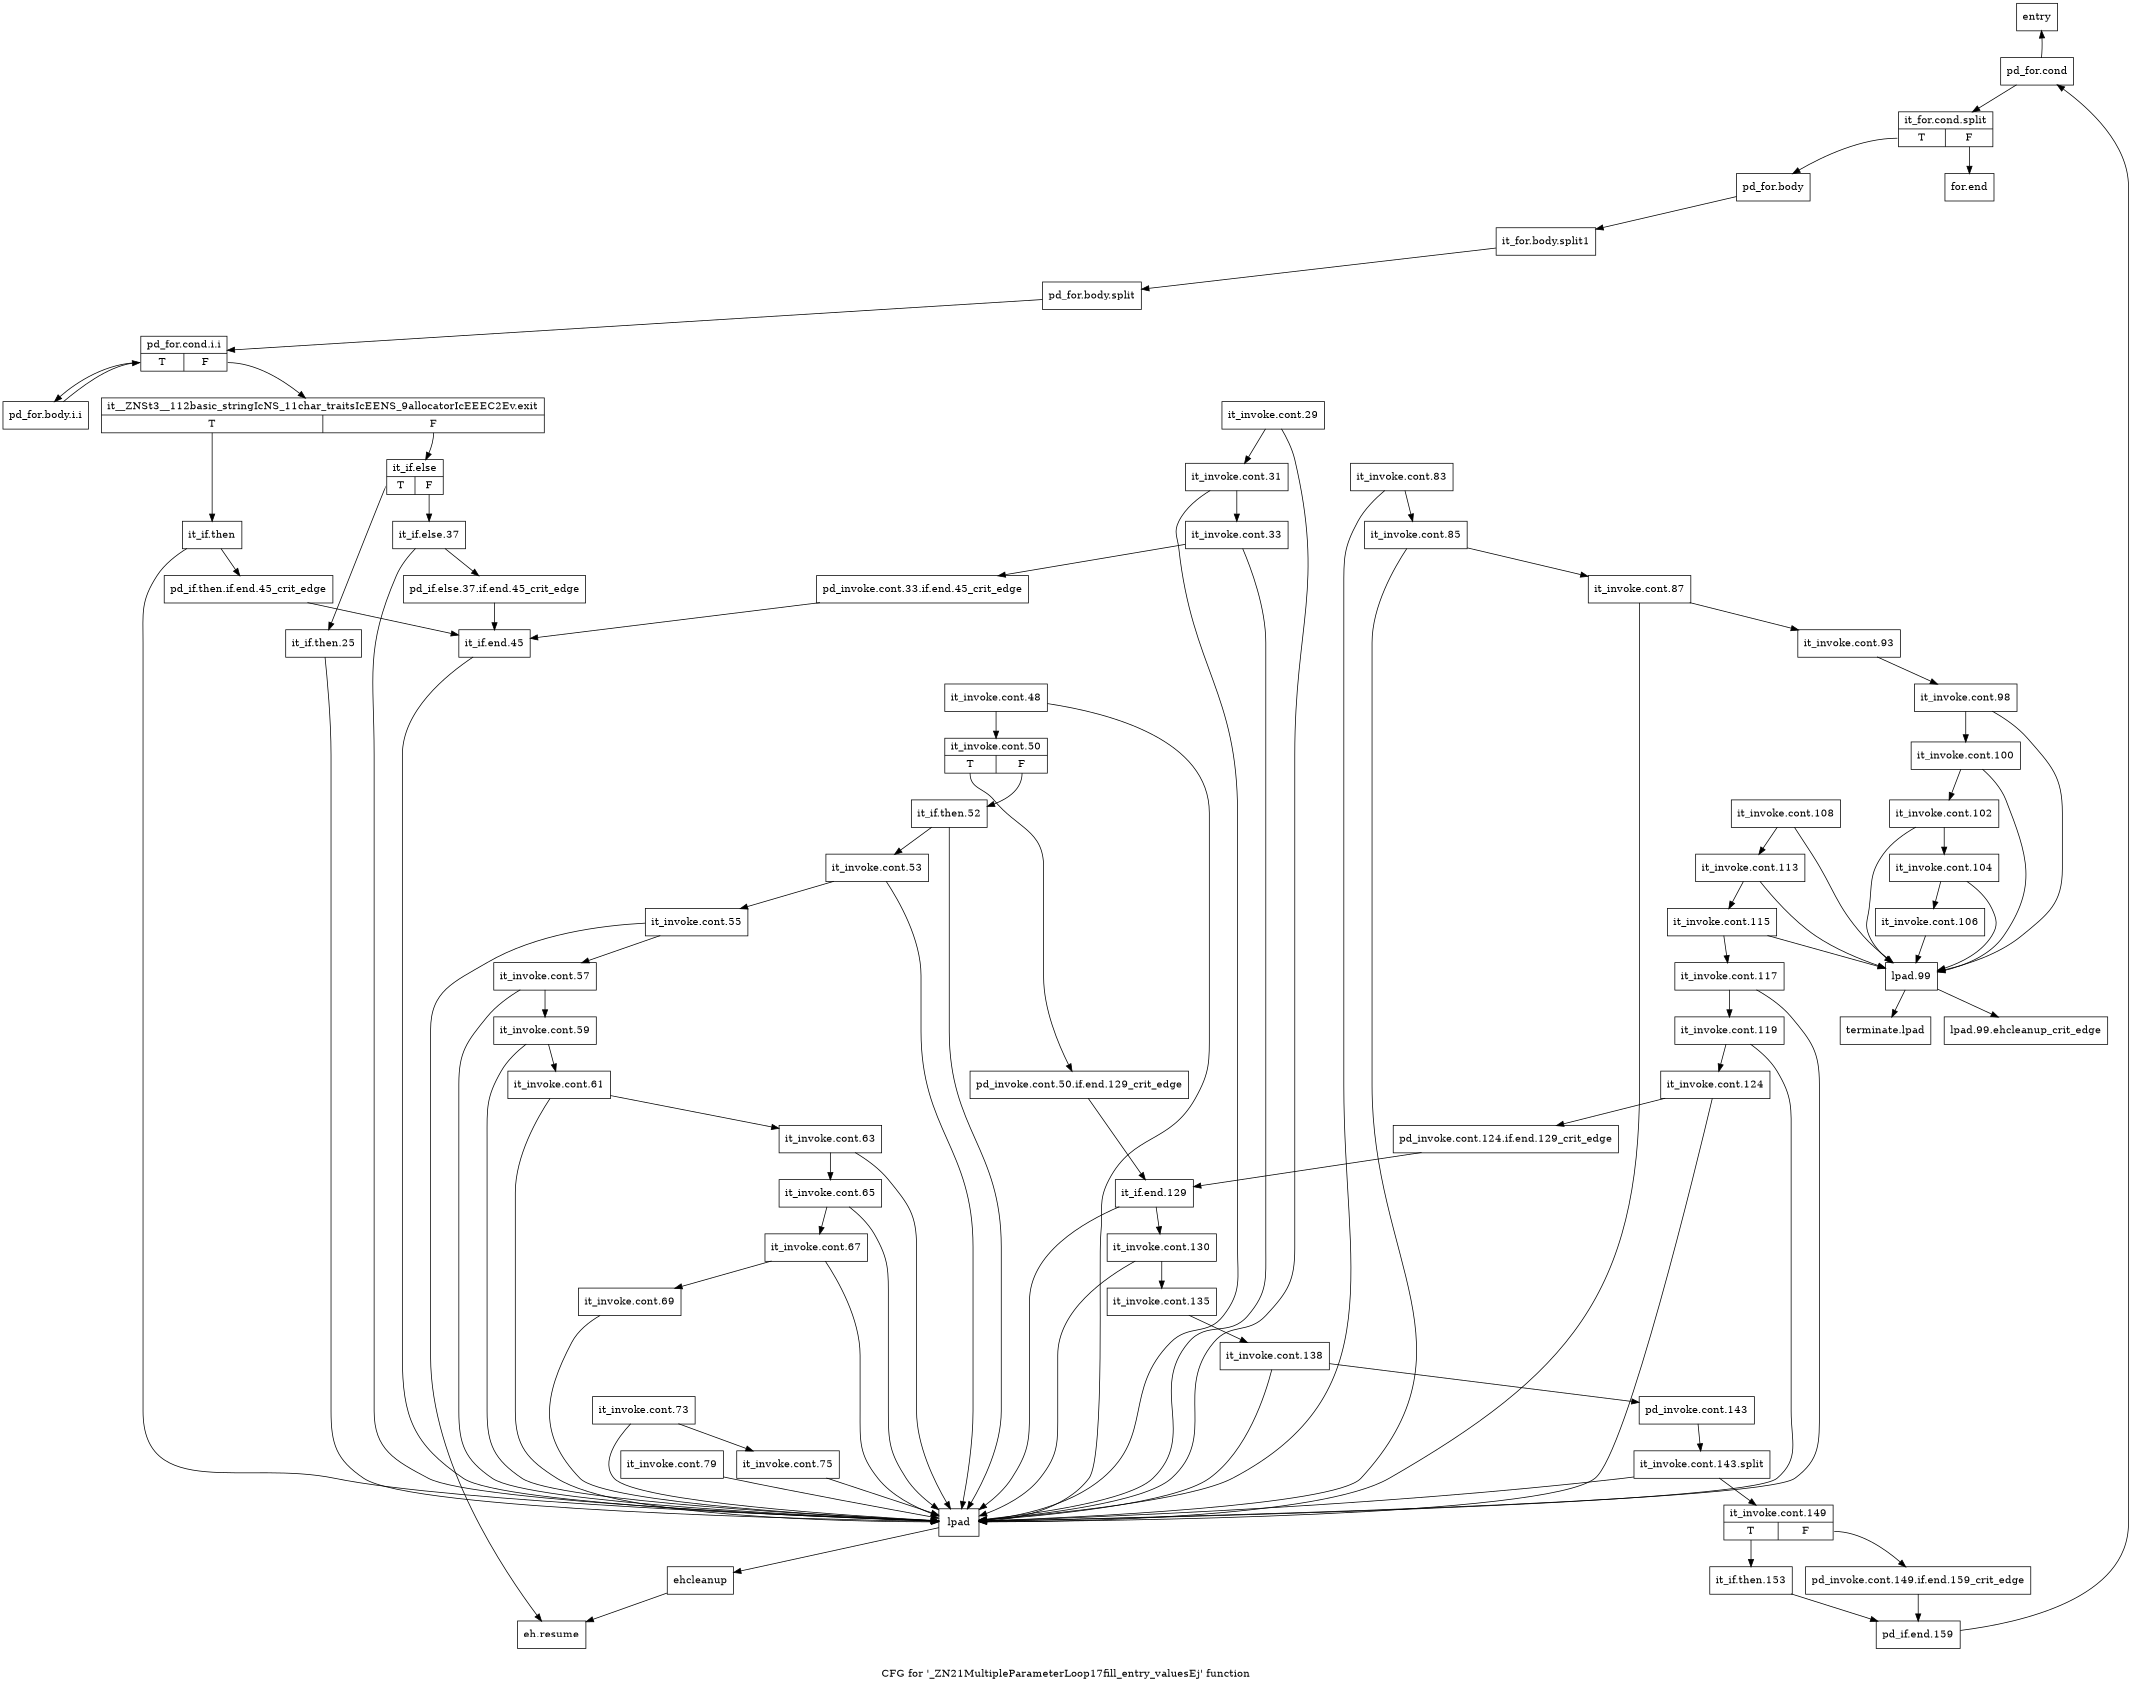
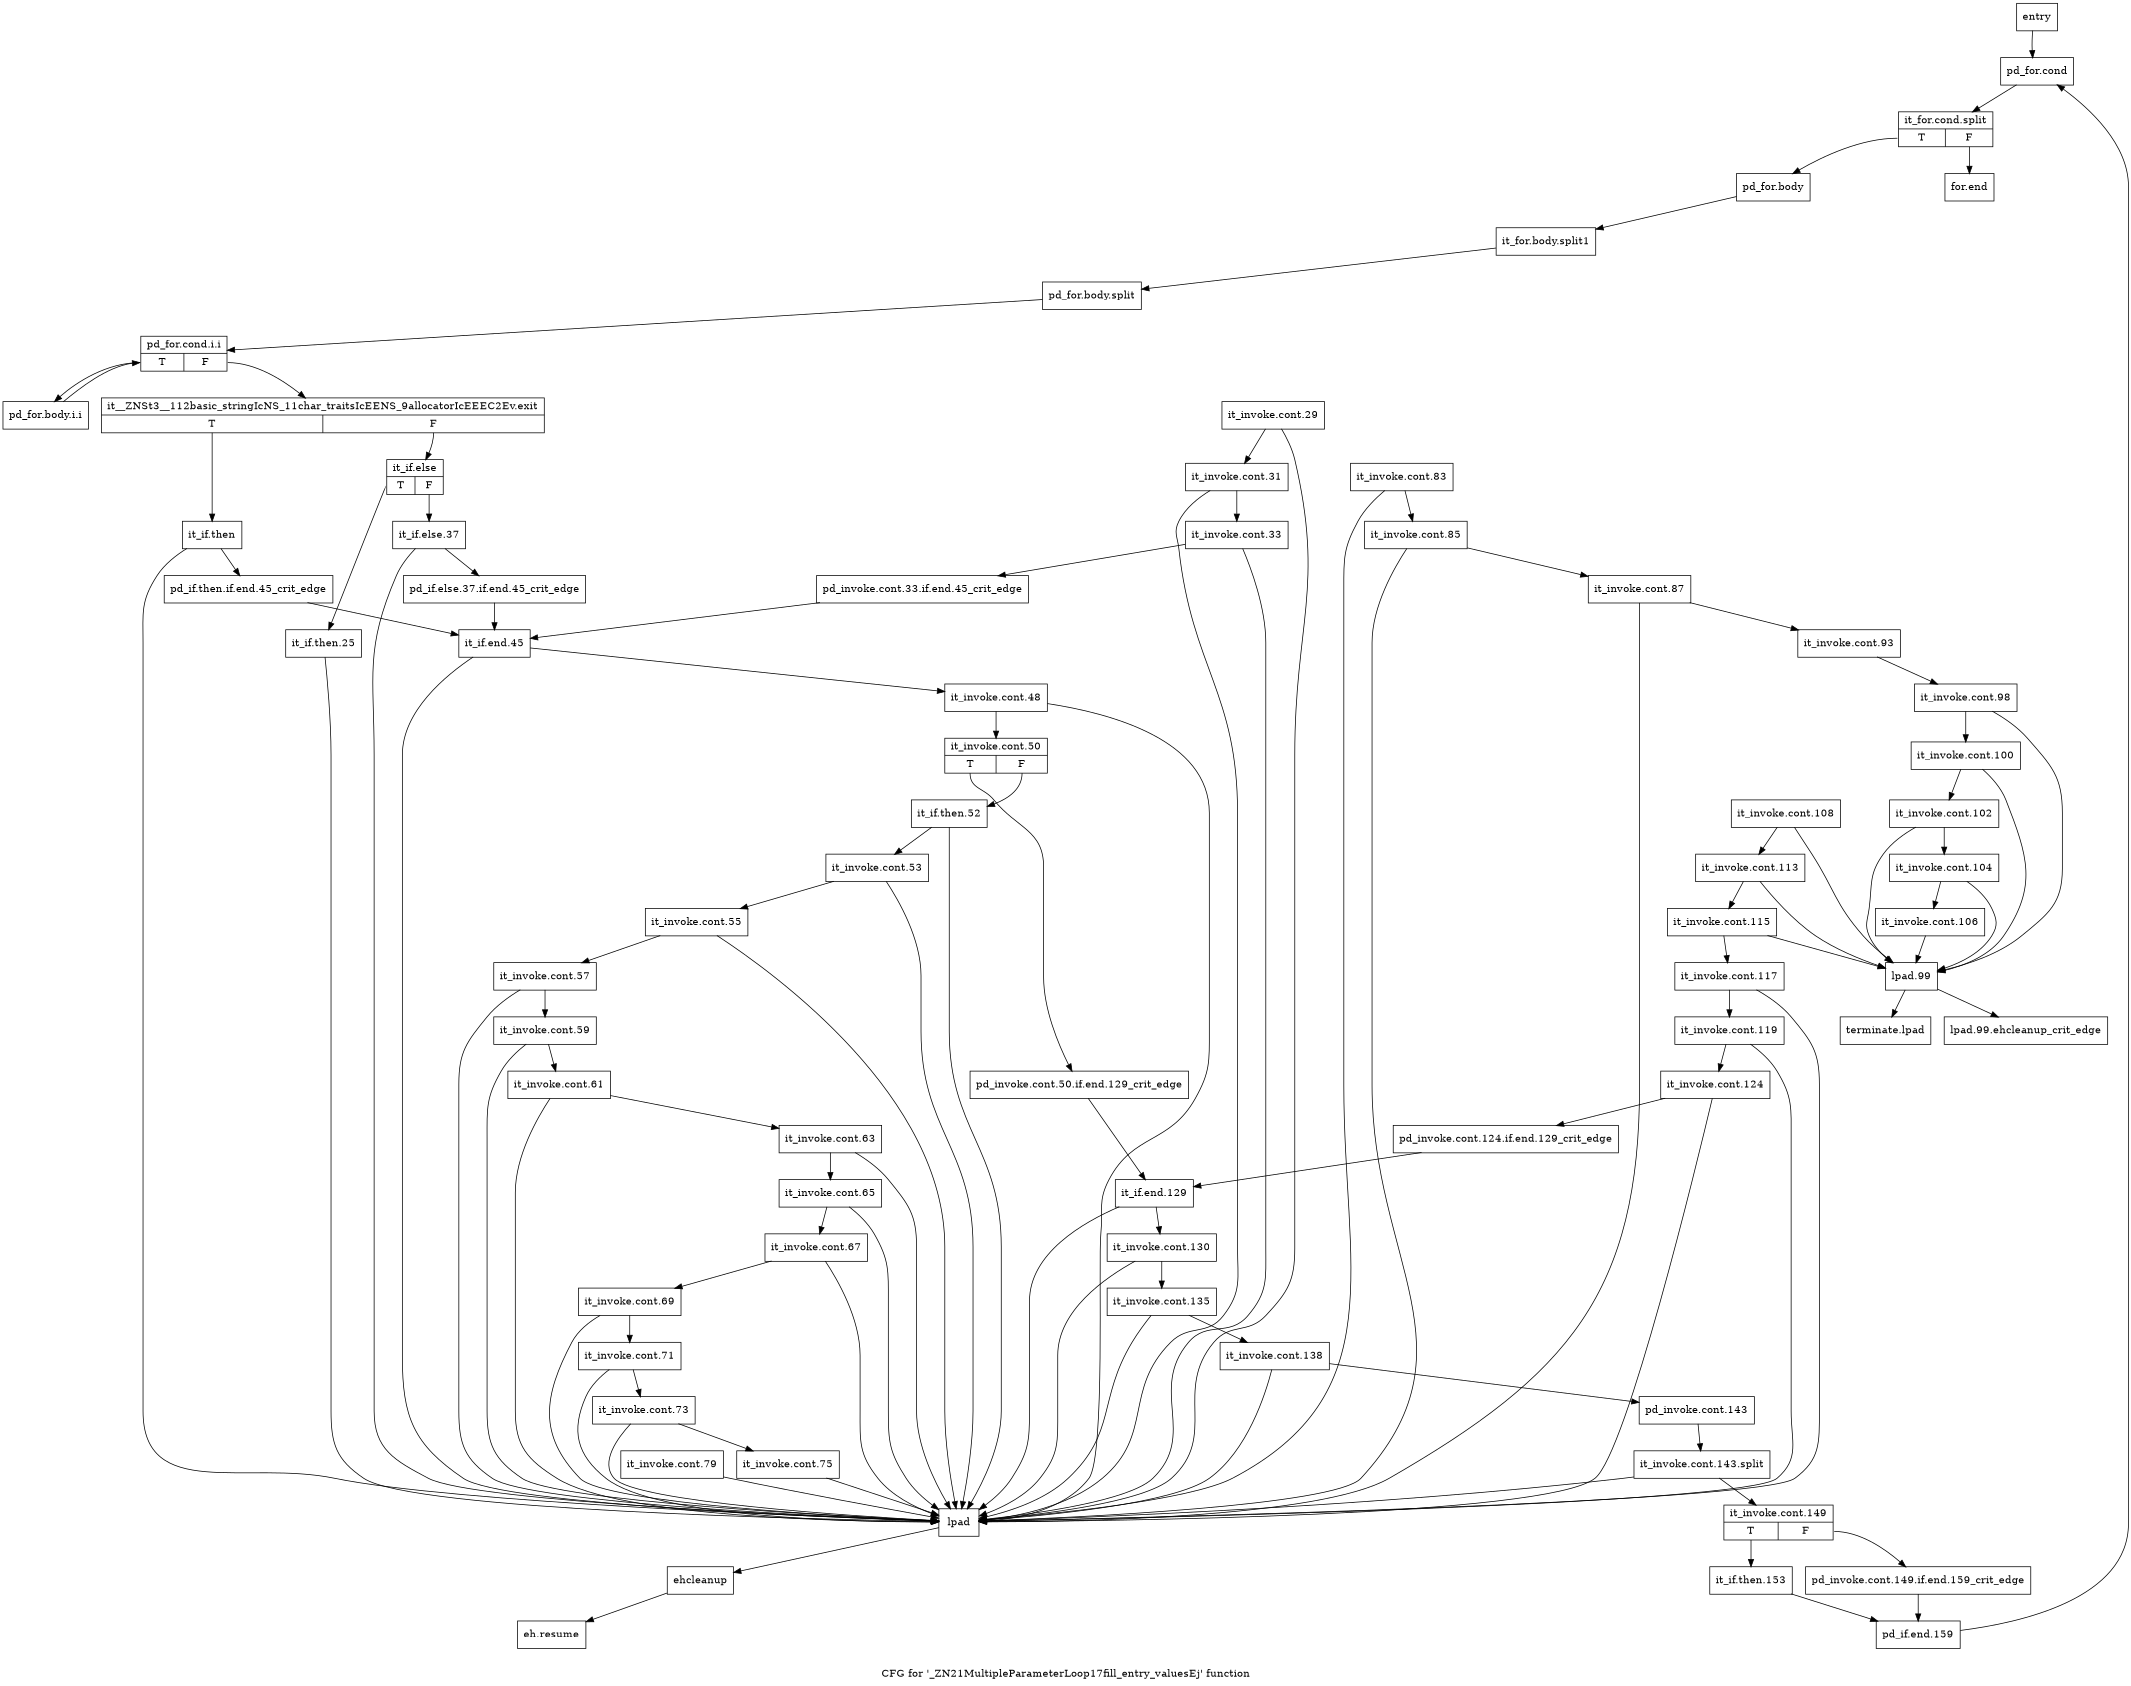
edge "pd_for.cond" -> "entry": reversed
edge "it_if.end.45" -> "it_invoke.cont.48": added
edge "it_invoke.cont.55" -> "eh.resume": now "it_invoke.cont.55" -> "lpad"
node "it_invoke.cont.71": added
edge "it_invoke.cont.135" -> "lpad": added
